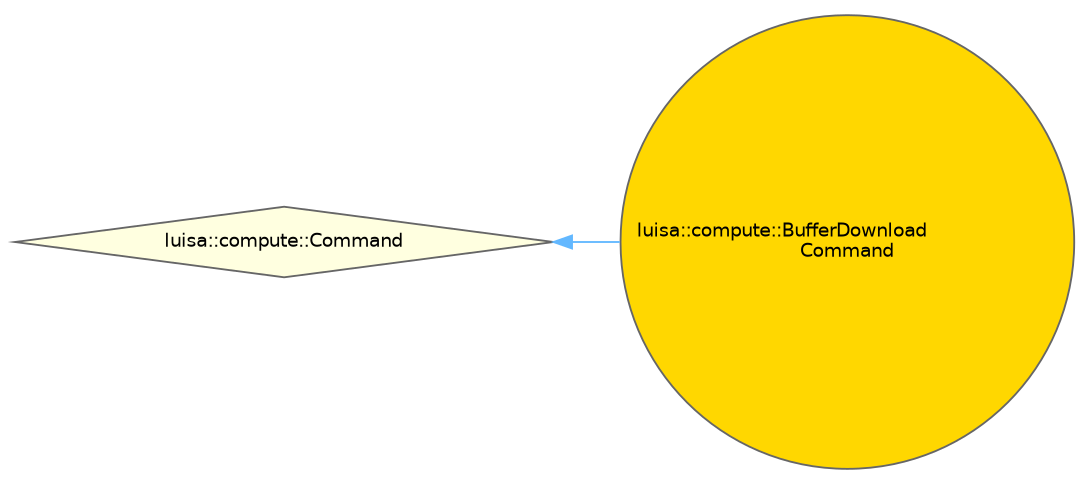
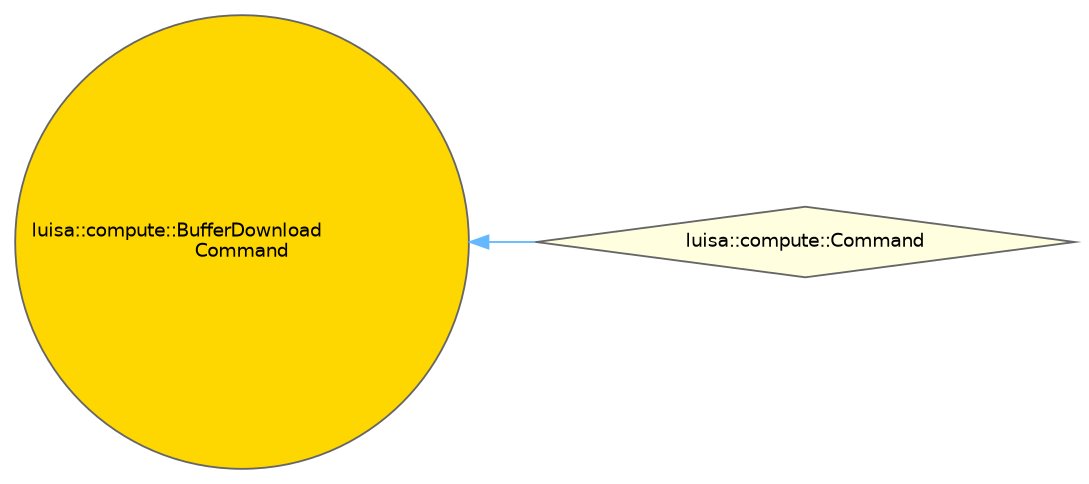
edge "luisa::compute::BufferDownload Command" -> "luisa::compute::Command": reversed
